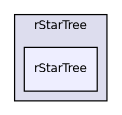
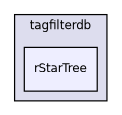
cluster "rStarTree": label "rStarTree" -> "tagfilterdb"
